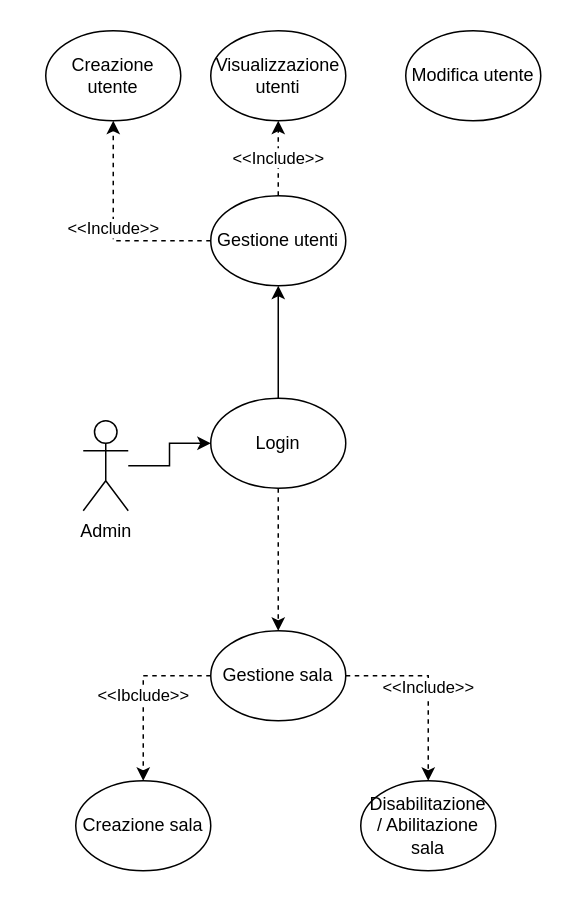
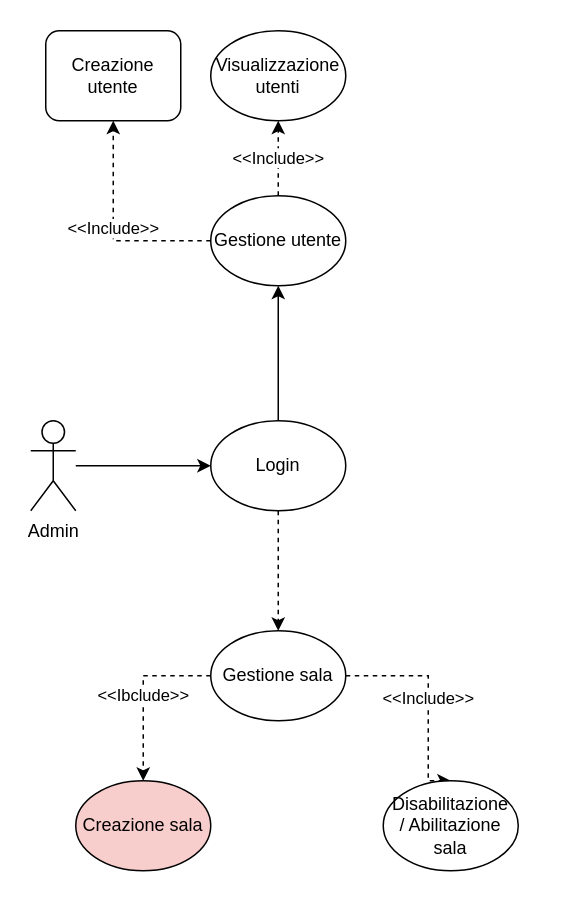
node "Creazione utente": shape ellipse -> rounded rectangle
node "Modifica utente": removed
node "Gestione utenti": label "Gestione utenti" -> "Gestione utente"
node "Login": moved (278, 443) -> (278, 466)
node "Admin": moved (106, 466) -> (53, 466)
node "Creazione sala": fillcolor #ffffff -> #f8cecc
node "Disabilitazione / Abilitazione sala": moved (428, 826) -> (451, 826)
